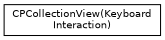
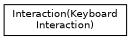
node "CPCollectionView(Keyboard Interaction)": label "CPCollectionView(Keyboard Interaction)" -> "Interaction(Keyboard Interaction)"
